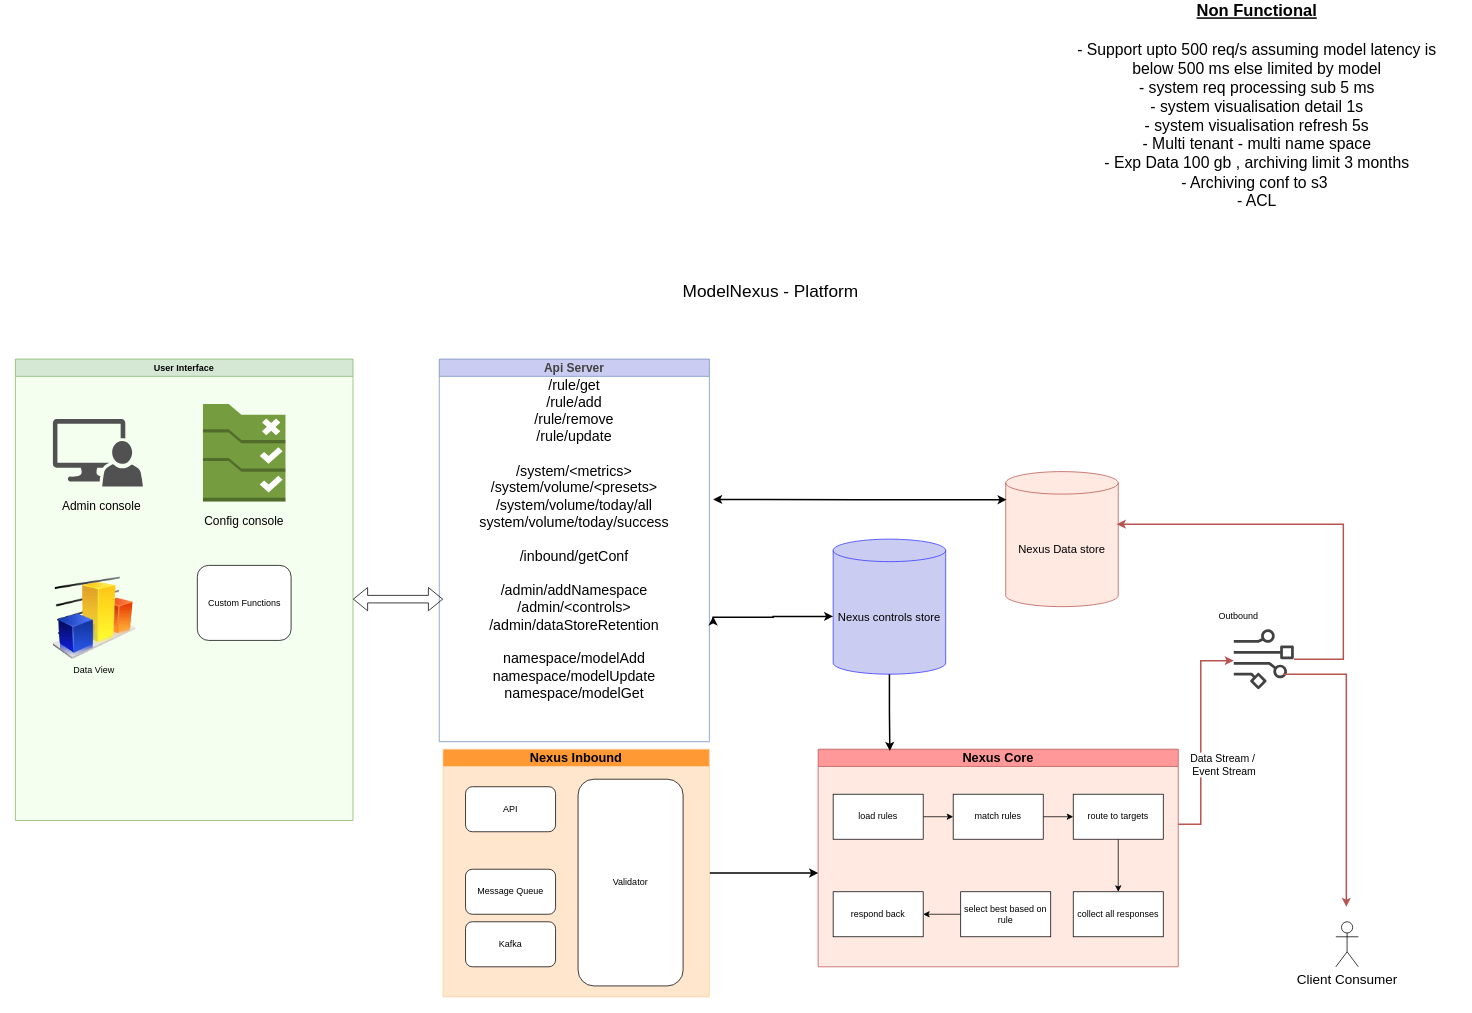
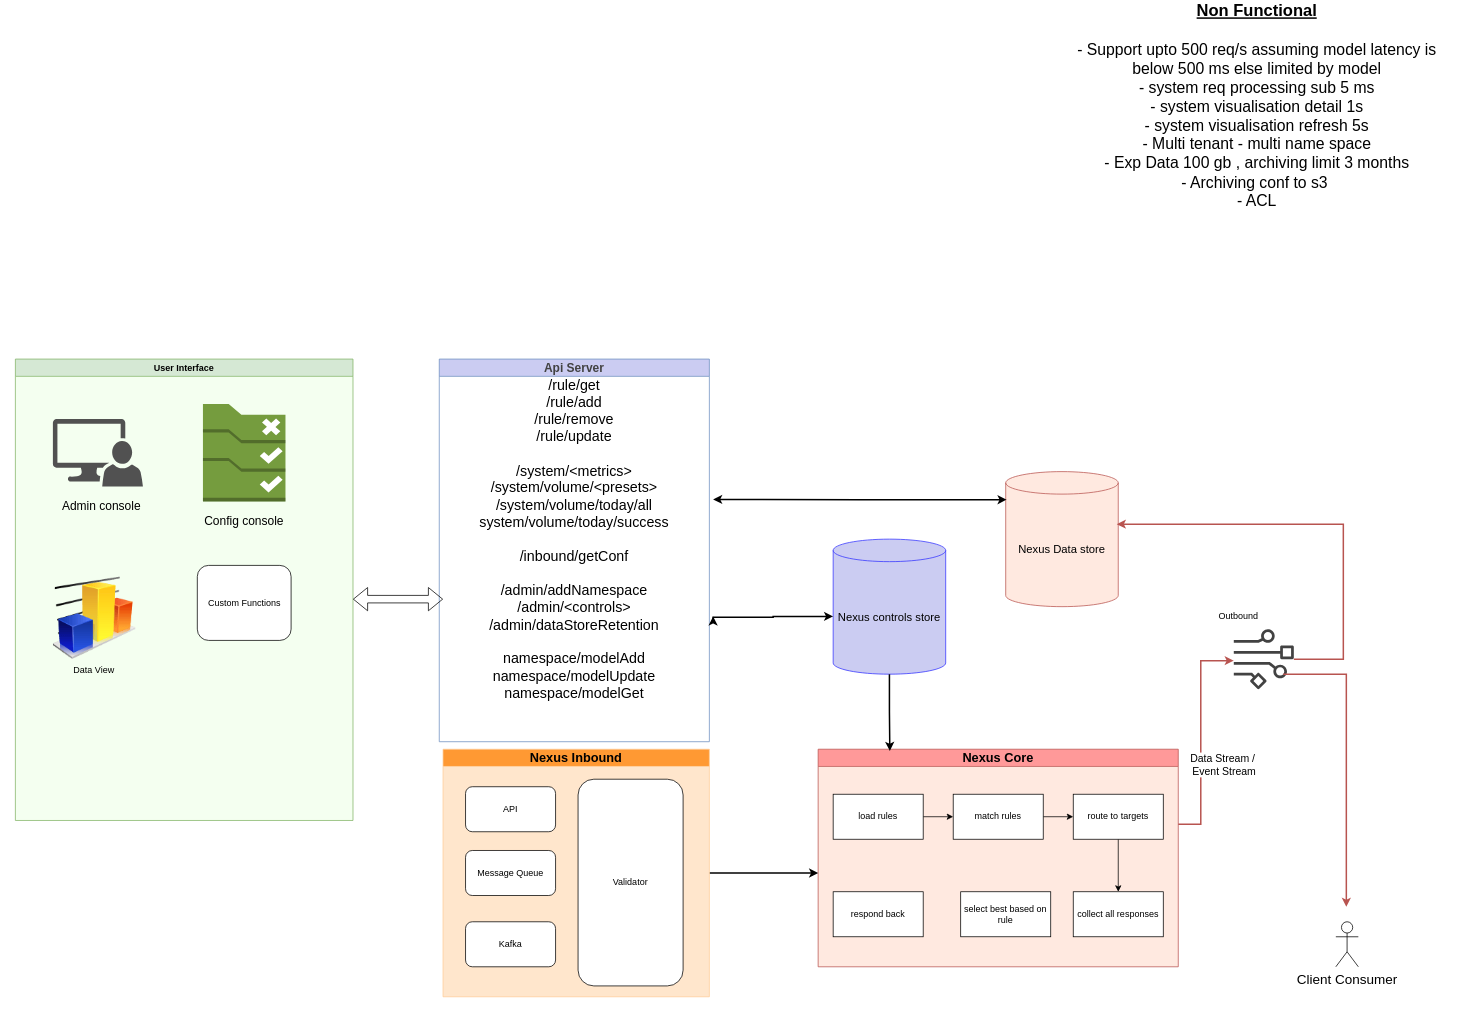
node "ModelNexus - Platform": removed
node "Message Queue": moved (510, 891) -> (510, 873)
edge "select best based on rule" -> "respond back": removed
